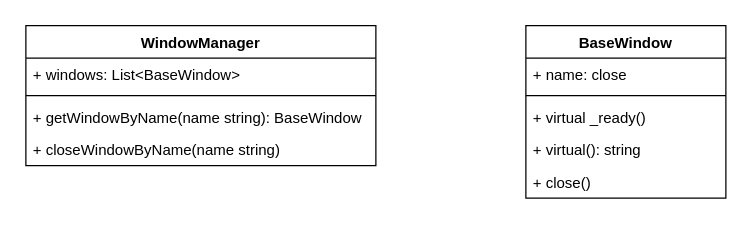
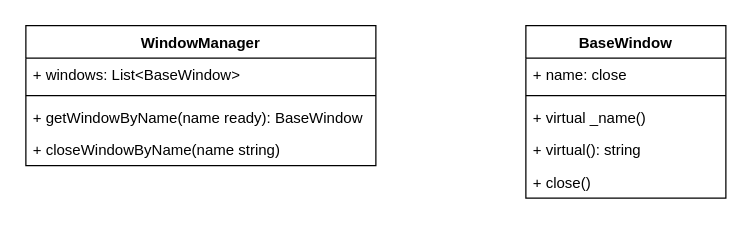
node "+ getWindowByName(name string): BaseWindow": label "+ getWindowByName(name string): BaseWindow" -> "+ getWindowByName(name ready): BaseWindow"
node "+ virtual _ready()": label "+ virtual _ready()" -> "+ virtual _name()"
